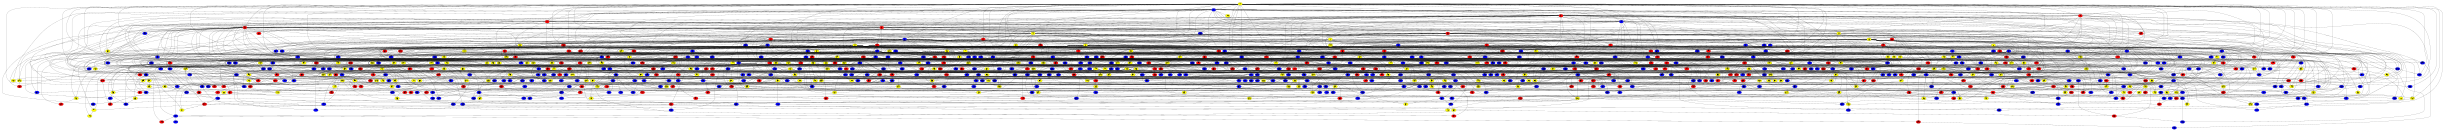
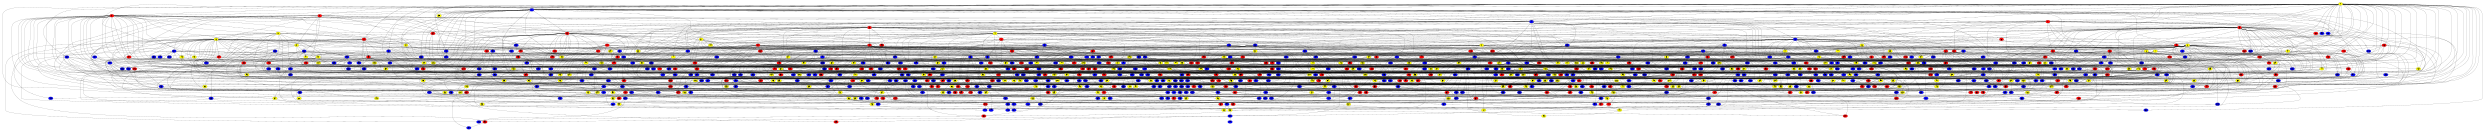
node "799": added
